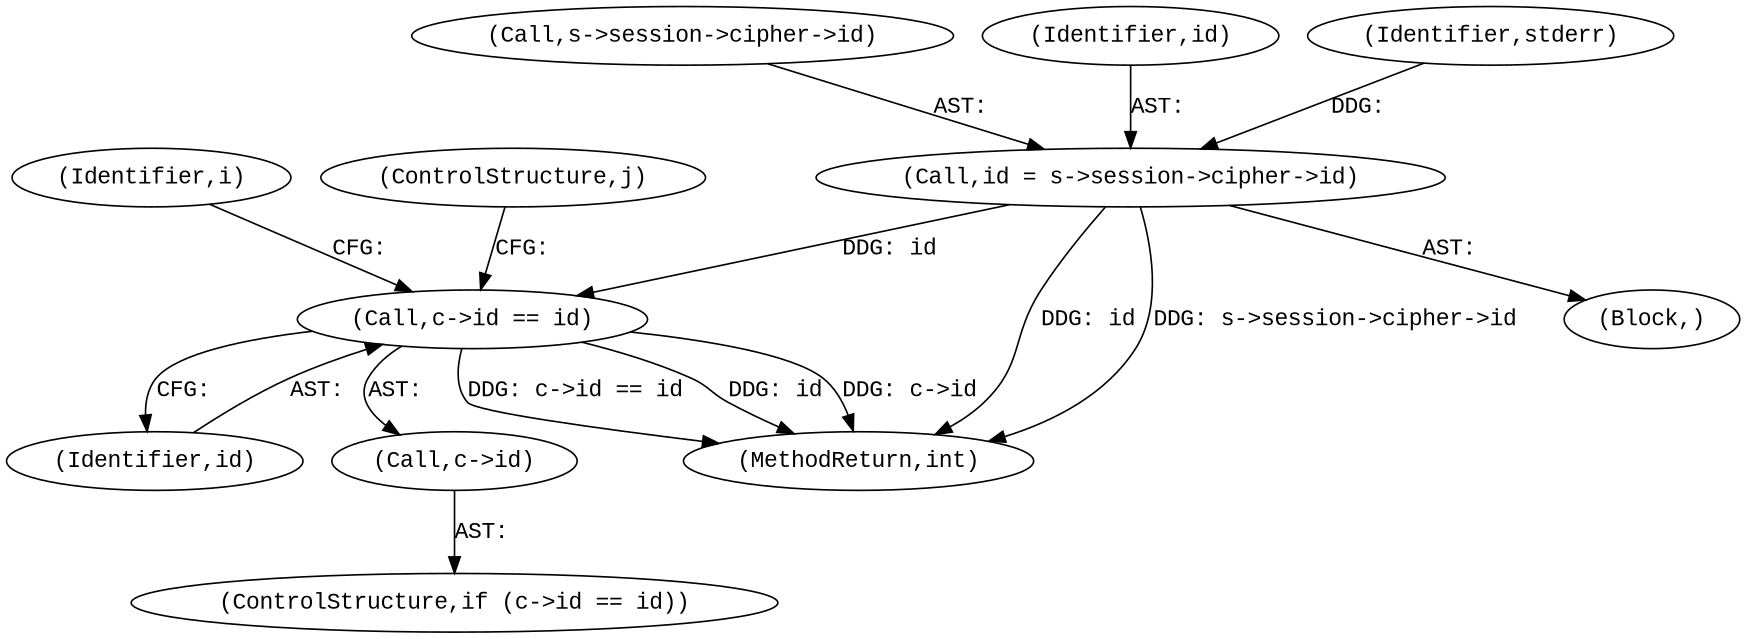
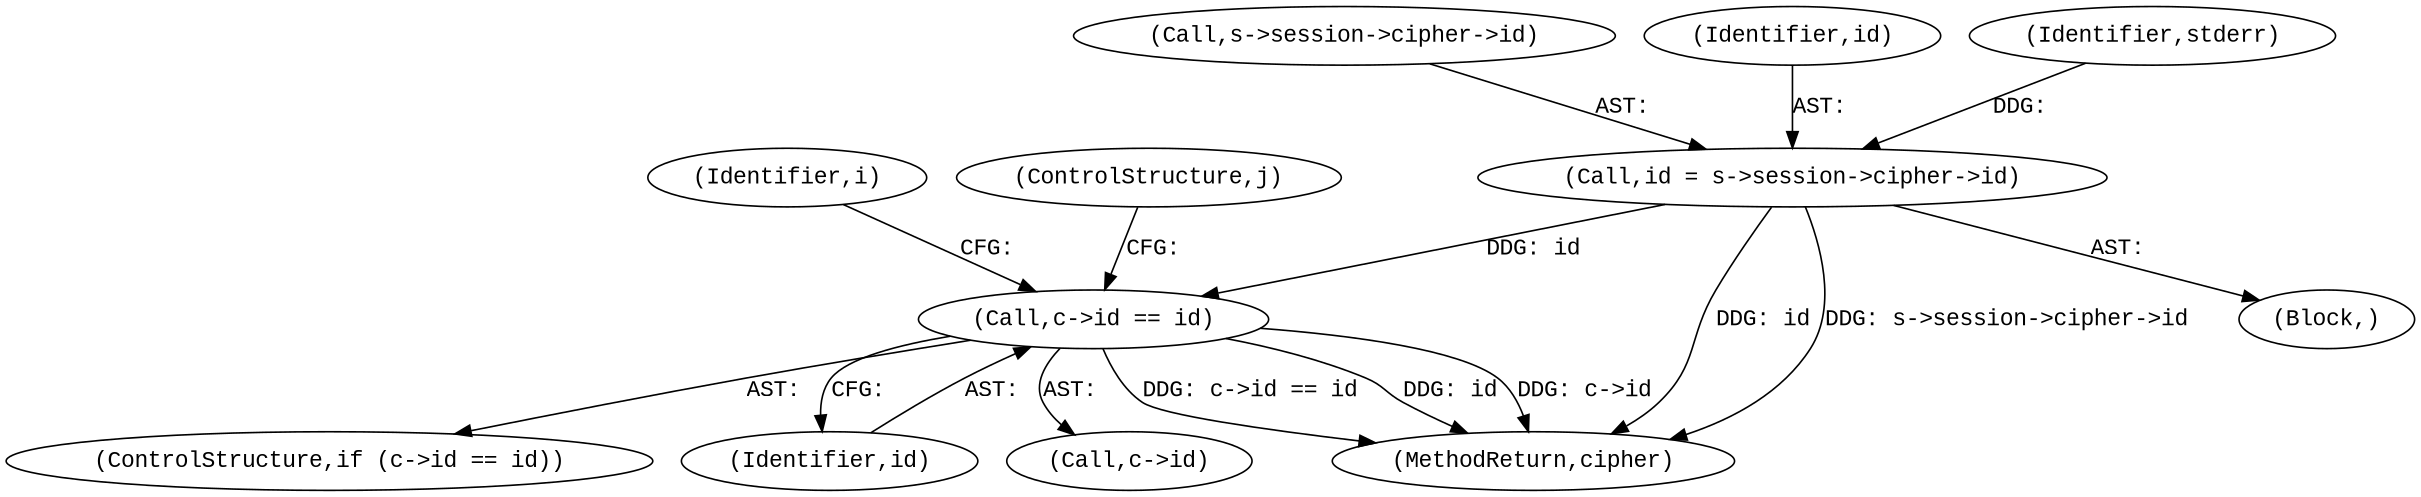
node "(MethodReturn,int)": label "(MethodReturn,int)" -> "(MethodReturn,cipher)"
edge "(Call,c->id)" -> "(ControlStructure,if (c->id == id))": now "(Call,c->id == id)" -> "(ControlStructure,if (c->id == id))"
